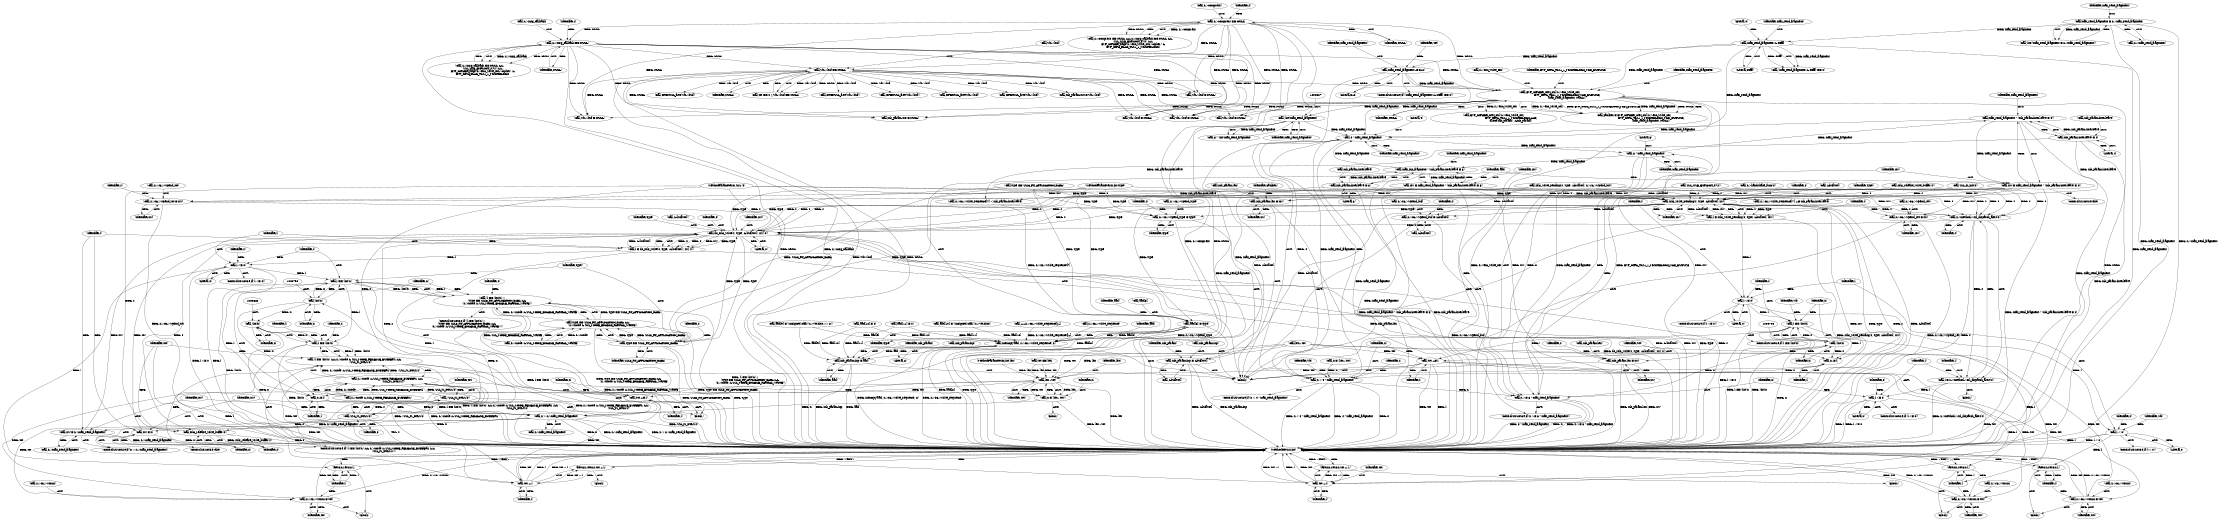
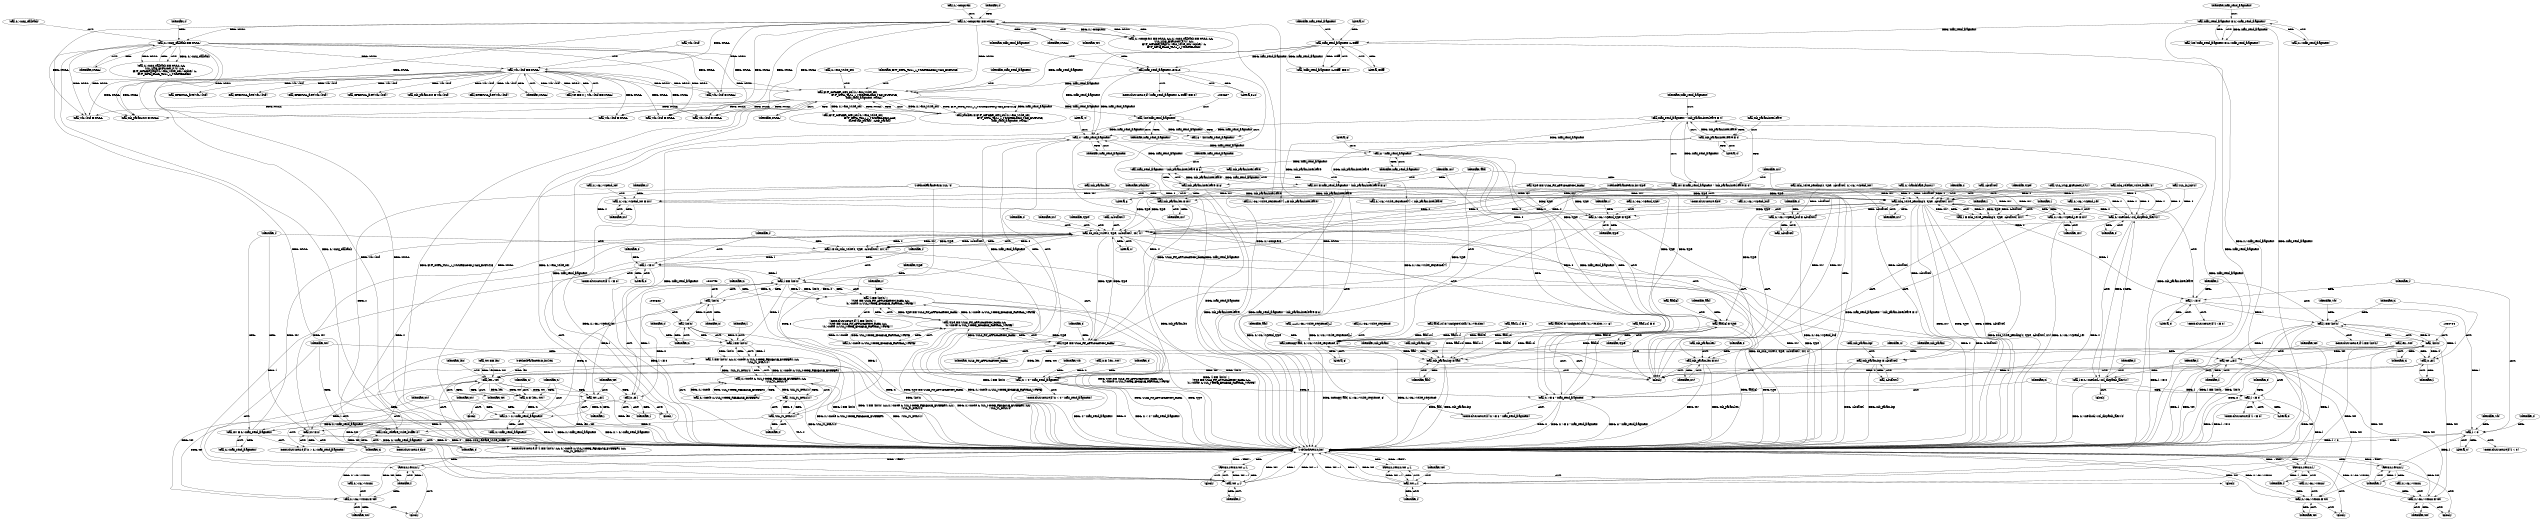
node "(Call,max_inp_fragment * (mb_param.interleave = 8))": label "(Call,max_inp_fragment * (mb_param.interleave = 8))" -> "(Call,max_send_fragment * (mb_param.interleave = 8))"
edge "(Call,aad[10] = (unsigned char)(s->version))" -> "(Call,mb_param.inp = aad)": added, label "DDG: aad[10]"
